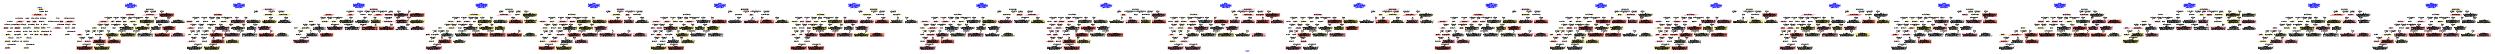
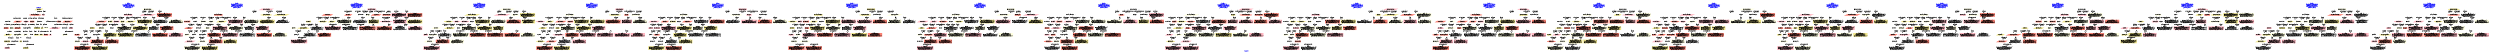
node "Classification": label "Classification" -> "Span"
edge "E52_Time-Span4" -> "Title": now "E82_Actor_Appellation2" -> "Title"
